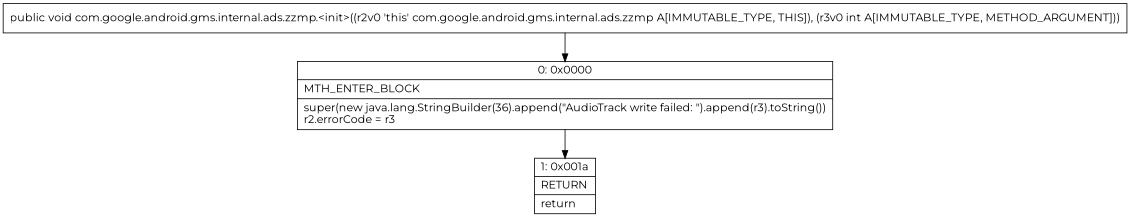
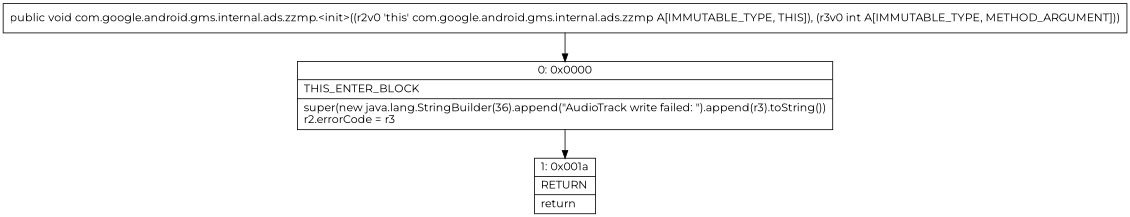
node "0: 0x0000": text "MTH_ENTER_BLOCK" -> "THIS_ENTER_BLOCK"
